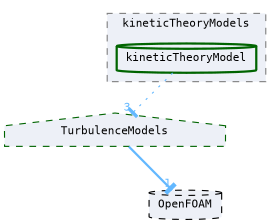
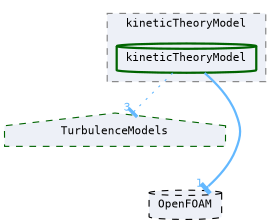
cluster "kineticTheoryModels": label "kineticTheoryModels" -> "kineticTheoryModel"
edge "TurbulenceModels" -> "OpenFOAM": now "kineticTheoryModel" -> "OpenFOAM"
